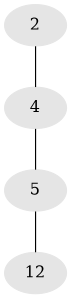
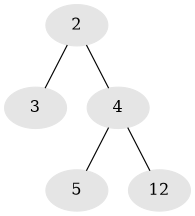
node "3": added
edge "5" -- "12": now "4" -- "12"
